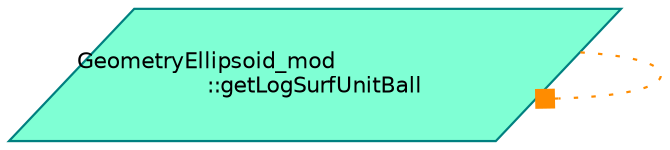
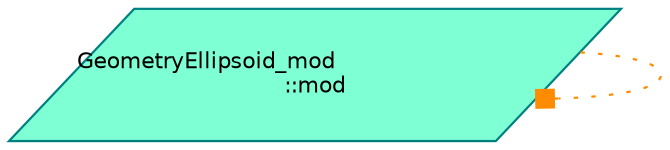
node "GeometryEllipsoid_mod ::getLogSurfUnitBall": label "GeometryEllipsoid_mod ::getLogSurfUnitBall" -> "GeometryEllipsoid_mod ::mod"
